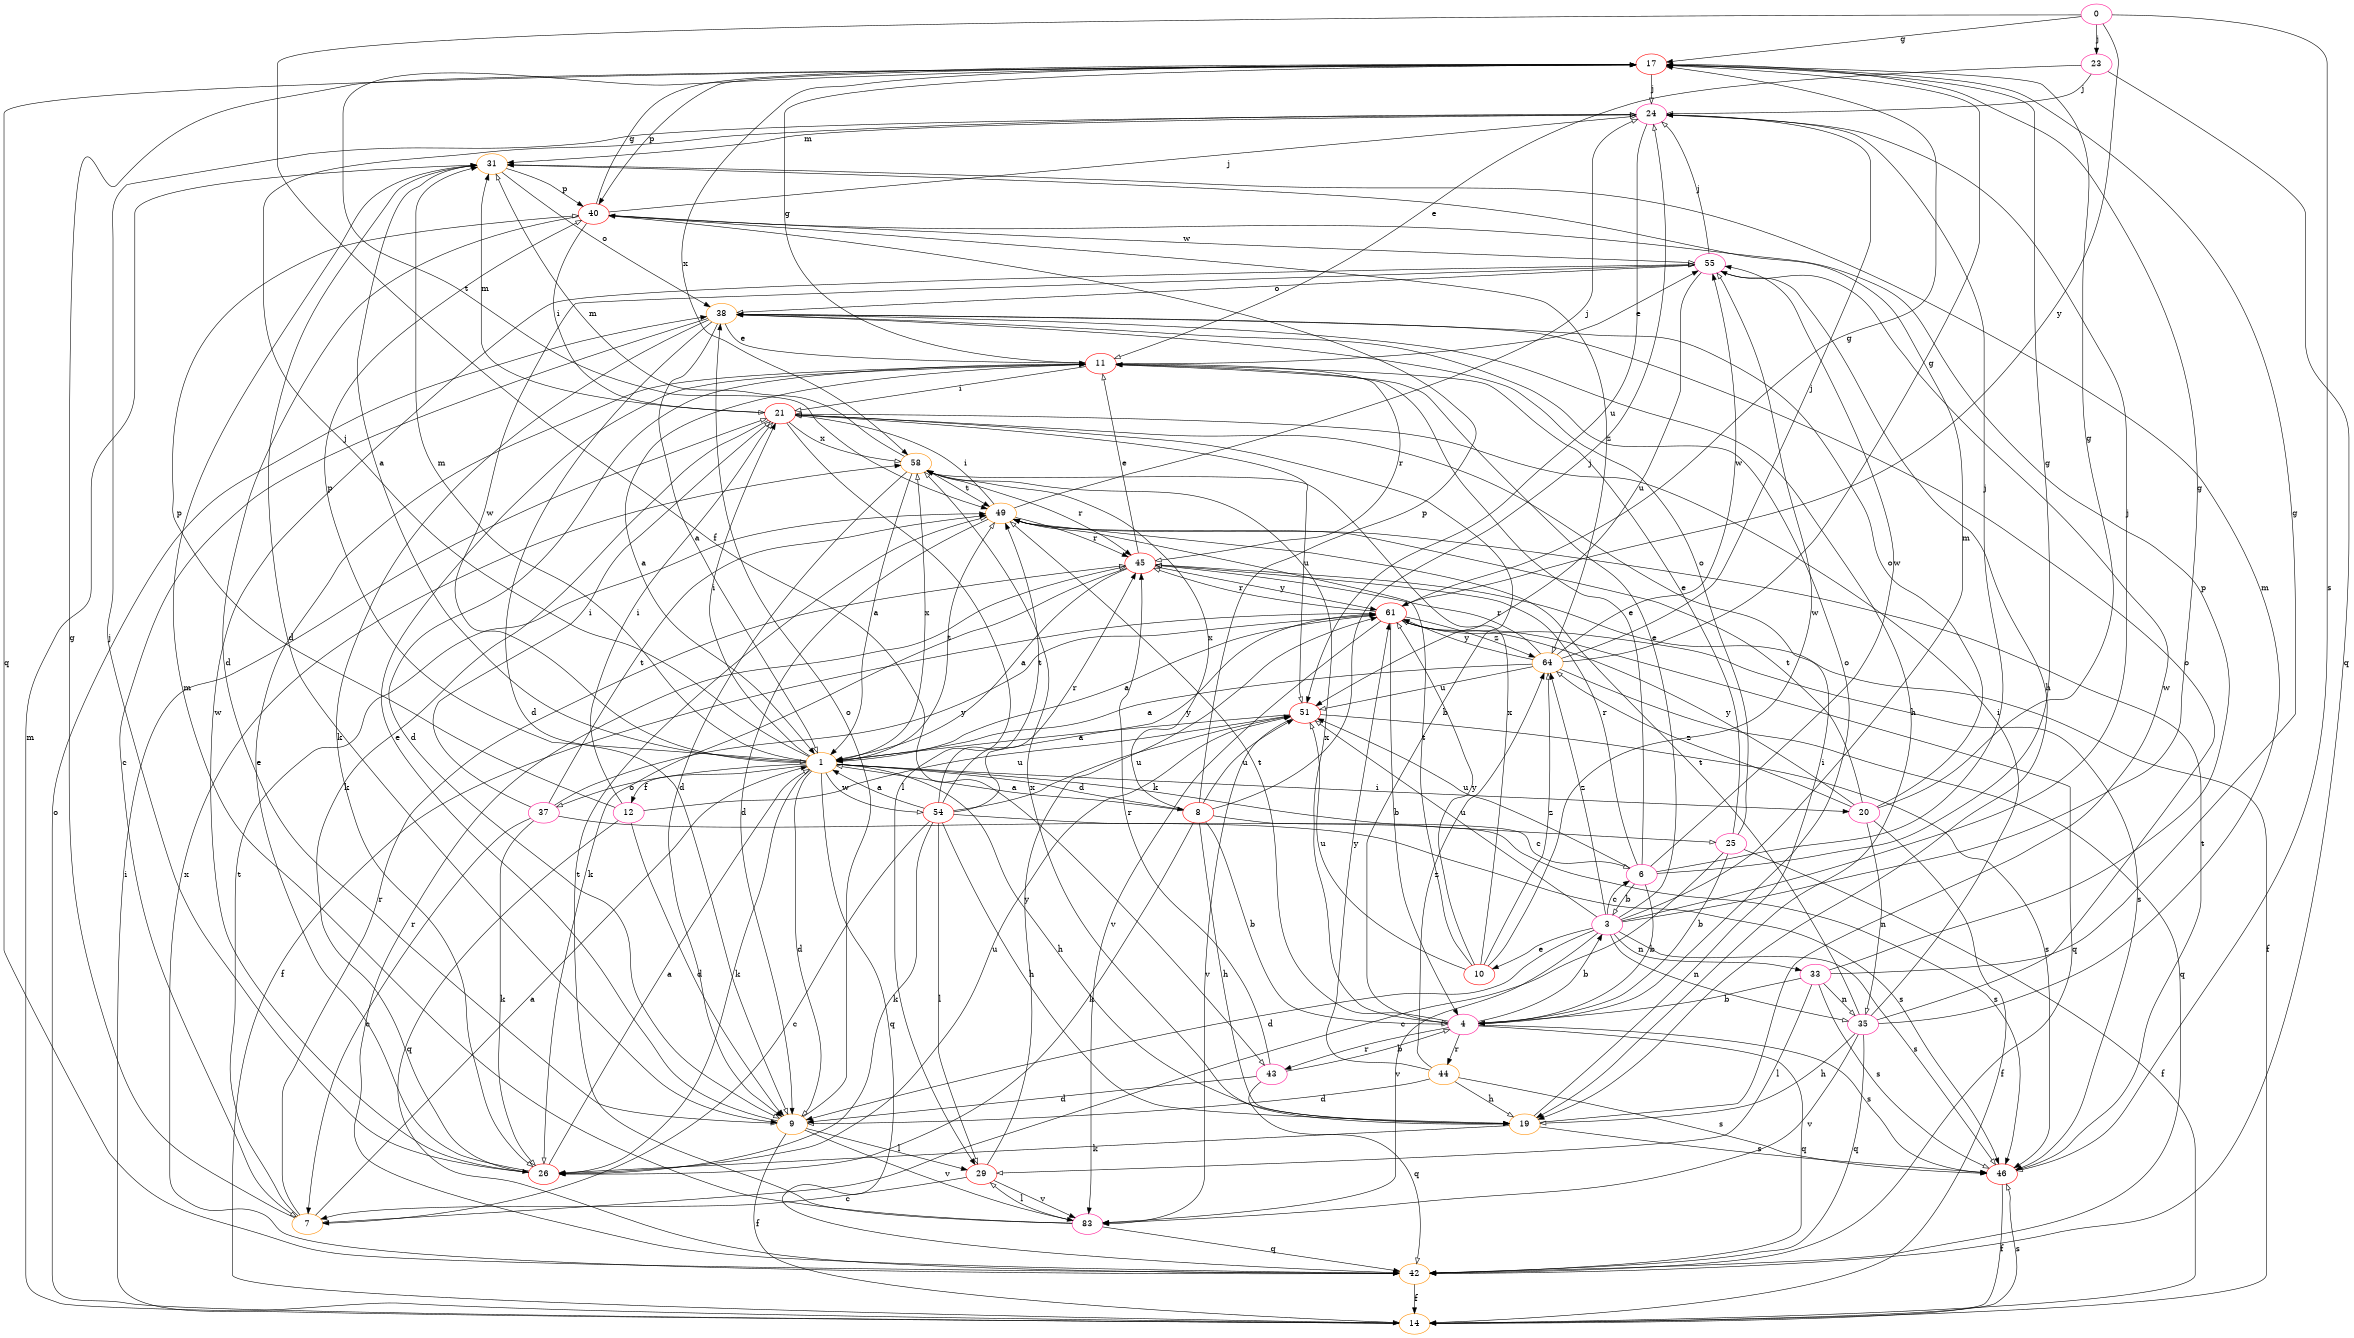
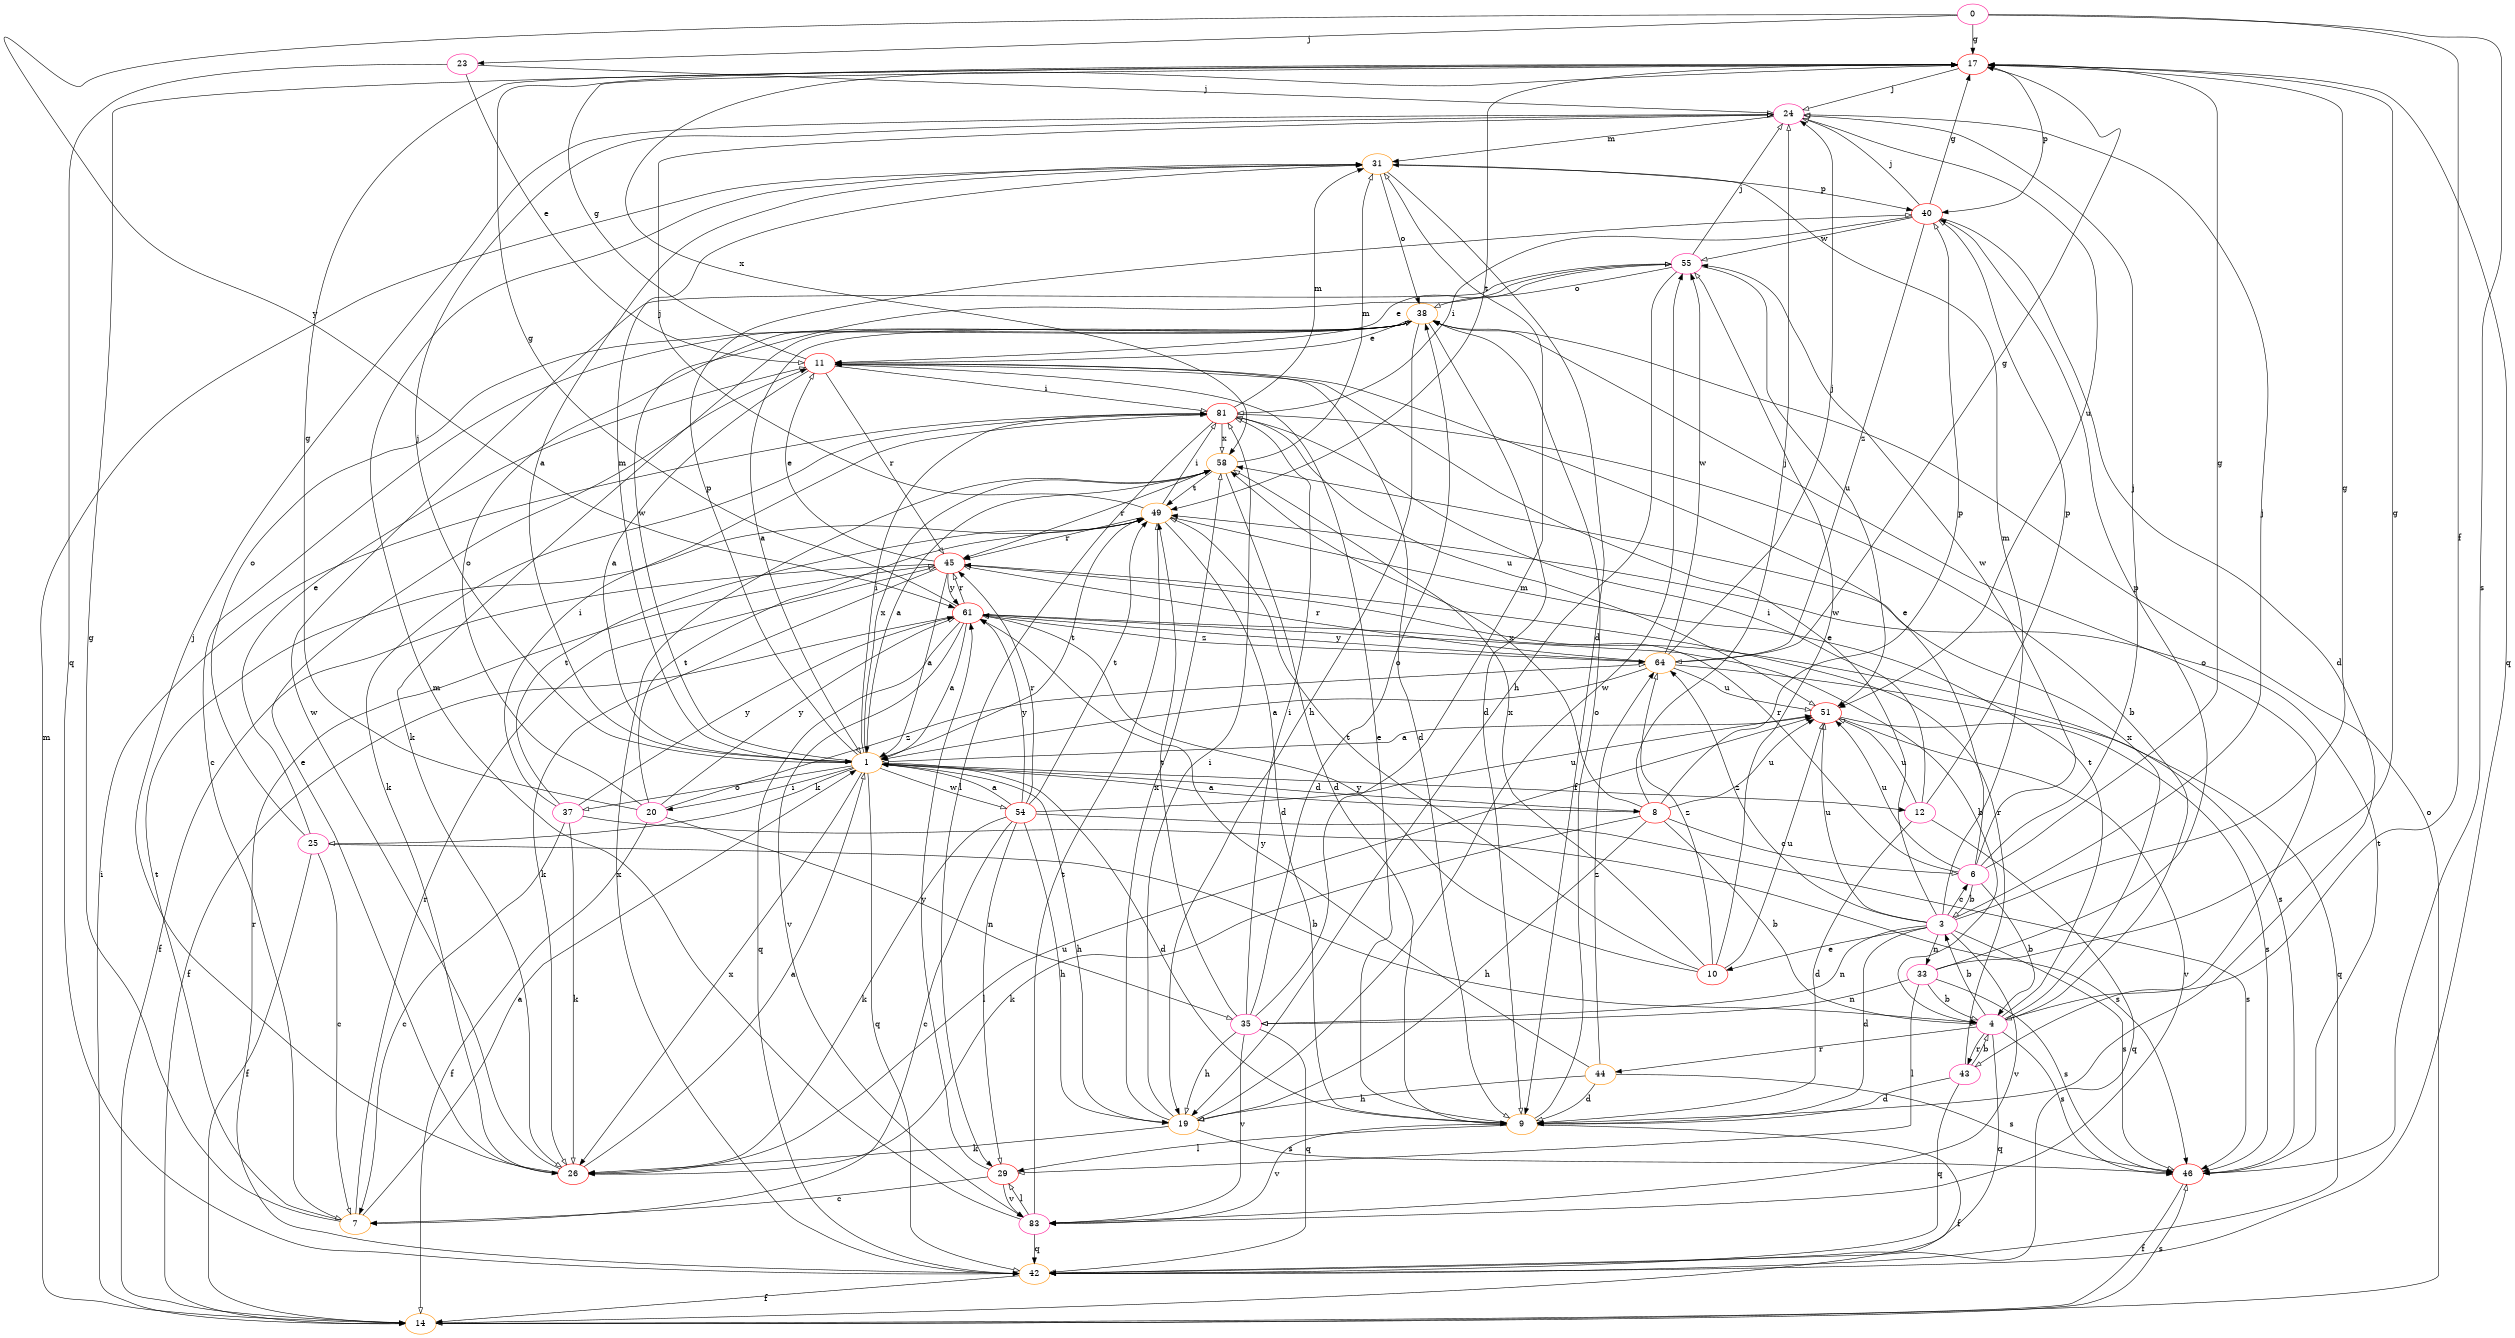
edge "11" -> "55": reversed
node "21": label "21" -> "81"
edge "9" -> "11": arrowhead onormal -> normal
edge "1" -> "26": label "k" -> "x"
